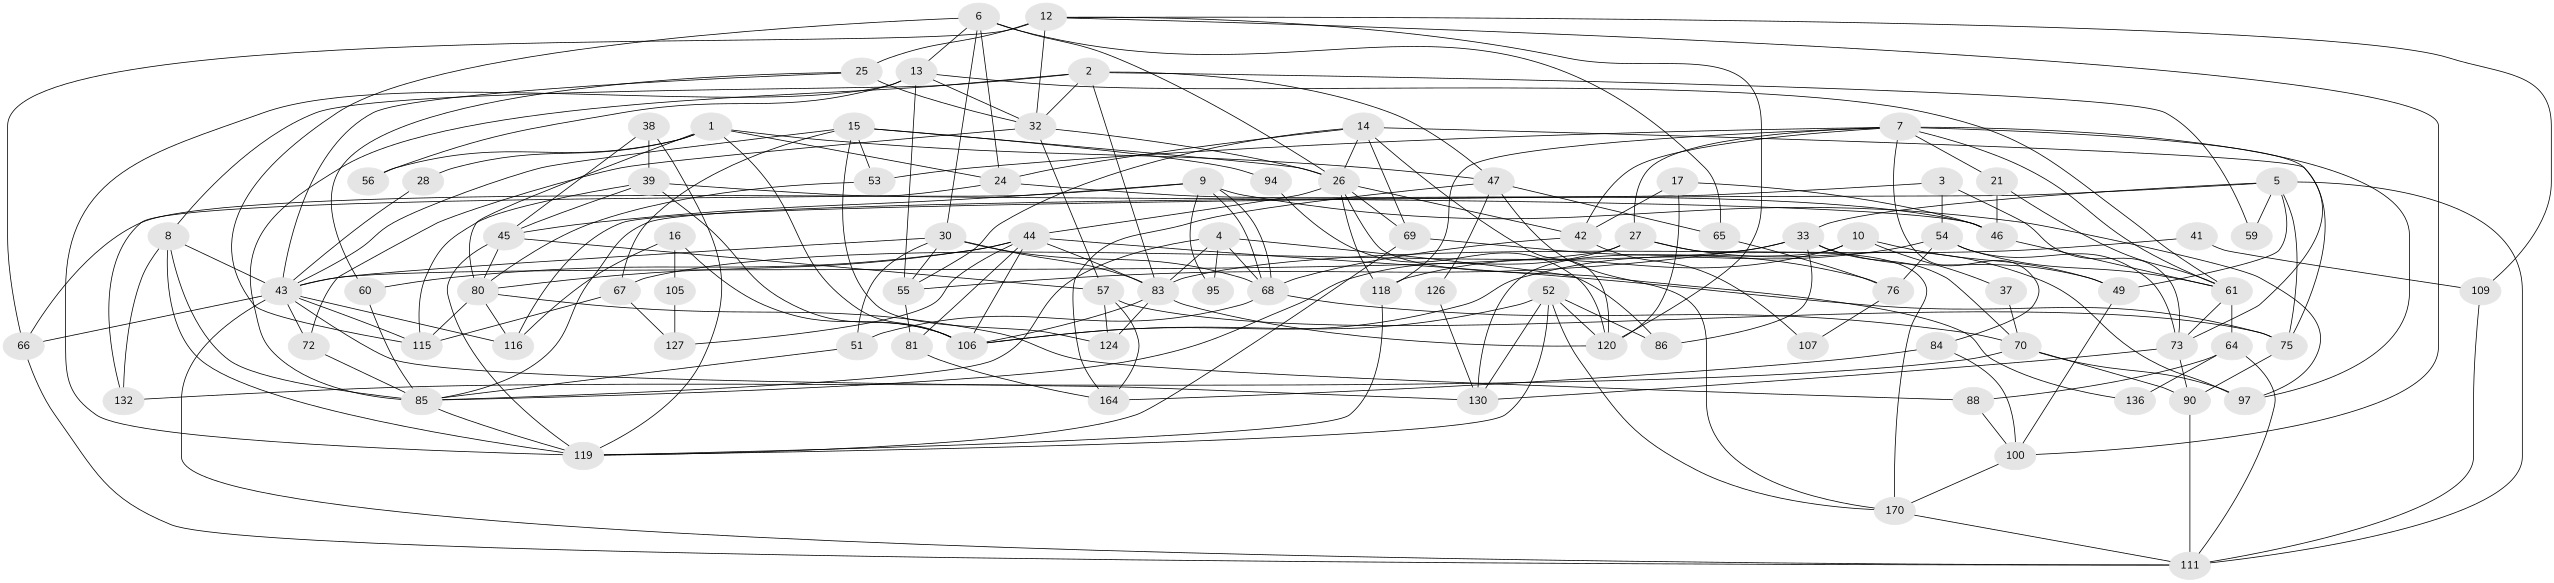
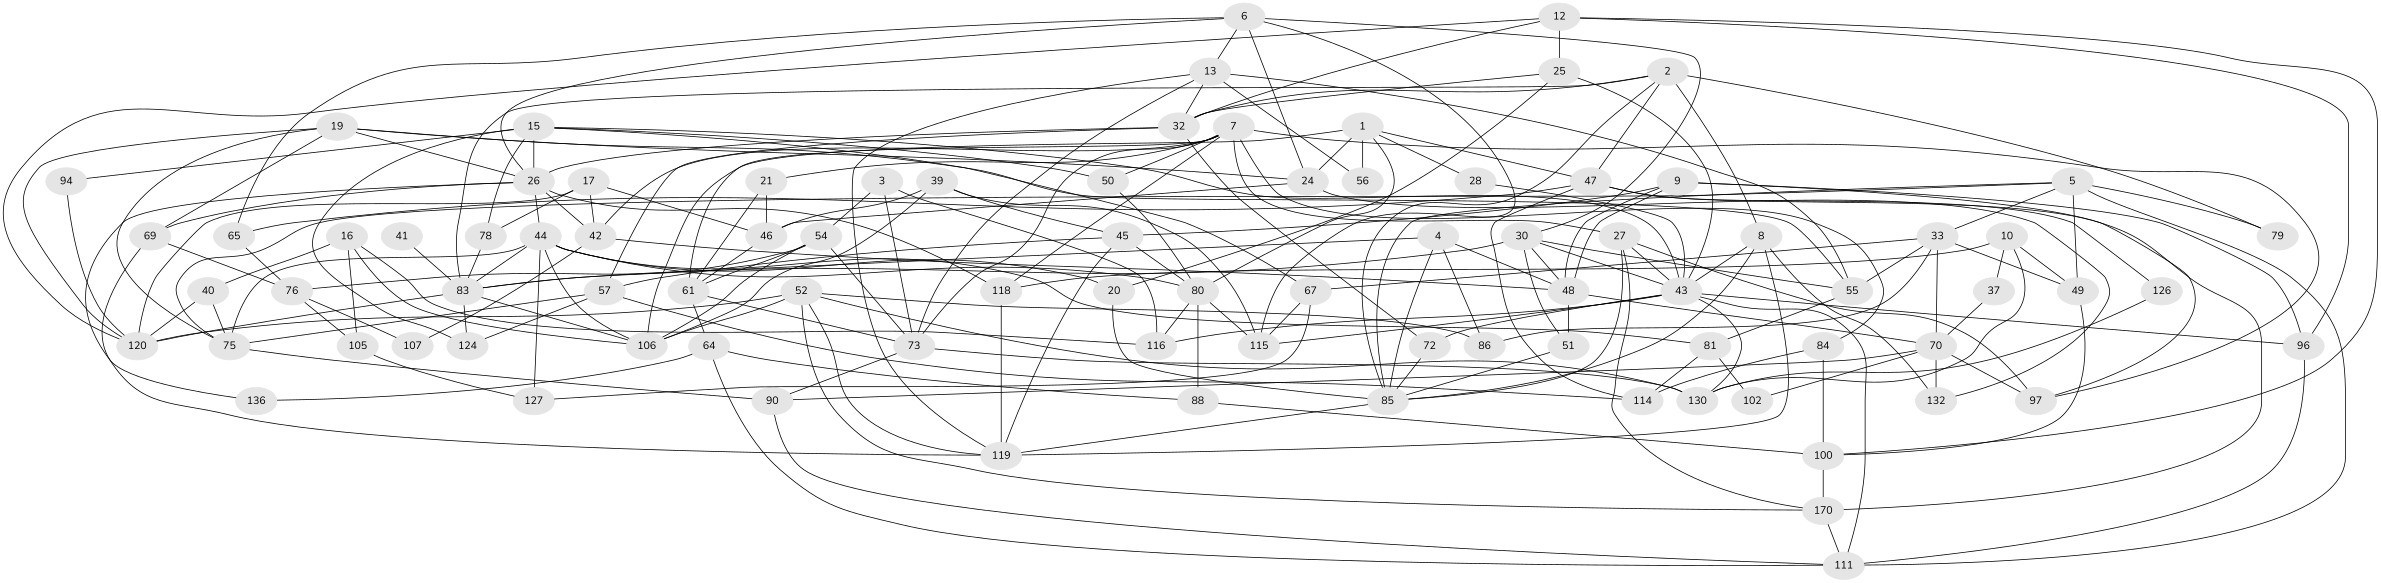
edge "13" -- "61": now "13" -- "73"
node "38": removed
node "14": label "14" -> "19"
node "53": label "53" -> "50"
node "78": added
node "59": label "59" -> "79"
node "40": added
node "60": label "60" -> "20"
node "95": removed
node "68": label "68" -> "48"
node "109": removed
edge "76" -- "105": added
node "66": label "66" -> "96"
node "164": label "164" -> "114"
node "102": added
